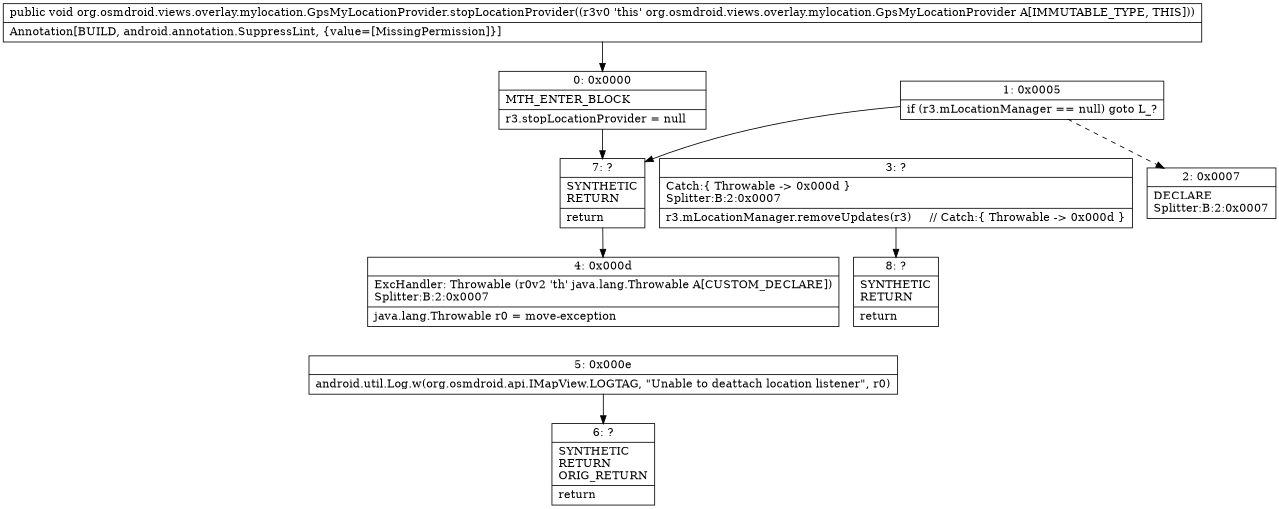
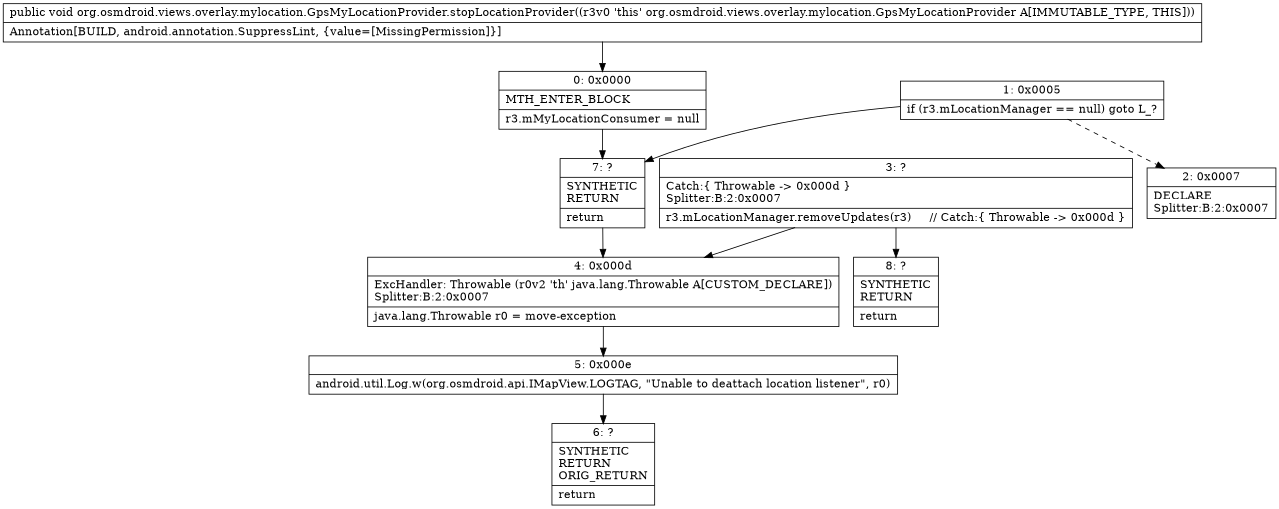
node "0: 0x0000": text "r3.stopLocationProvider = null" -> "r3.mMyLocationConsumer = null"
edge "3: ?" -> "4: 0x000d": added
edge "4: 0x000d" -> "5: 0x000e": added
